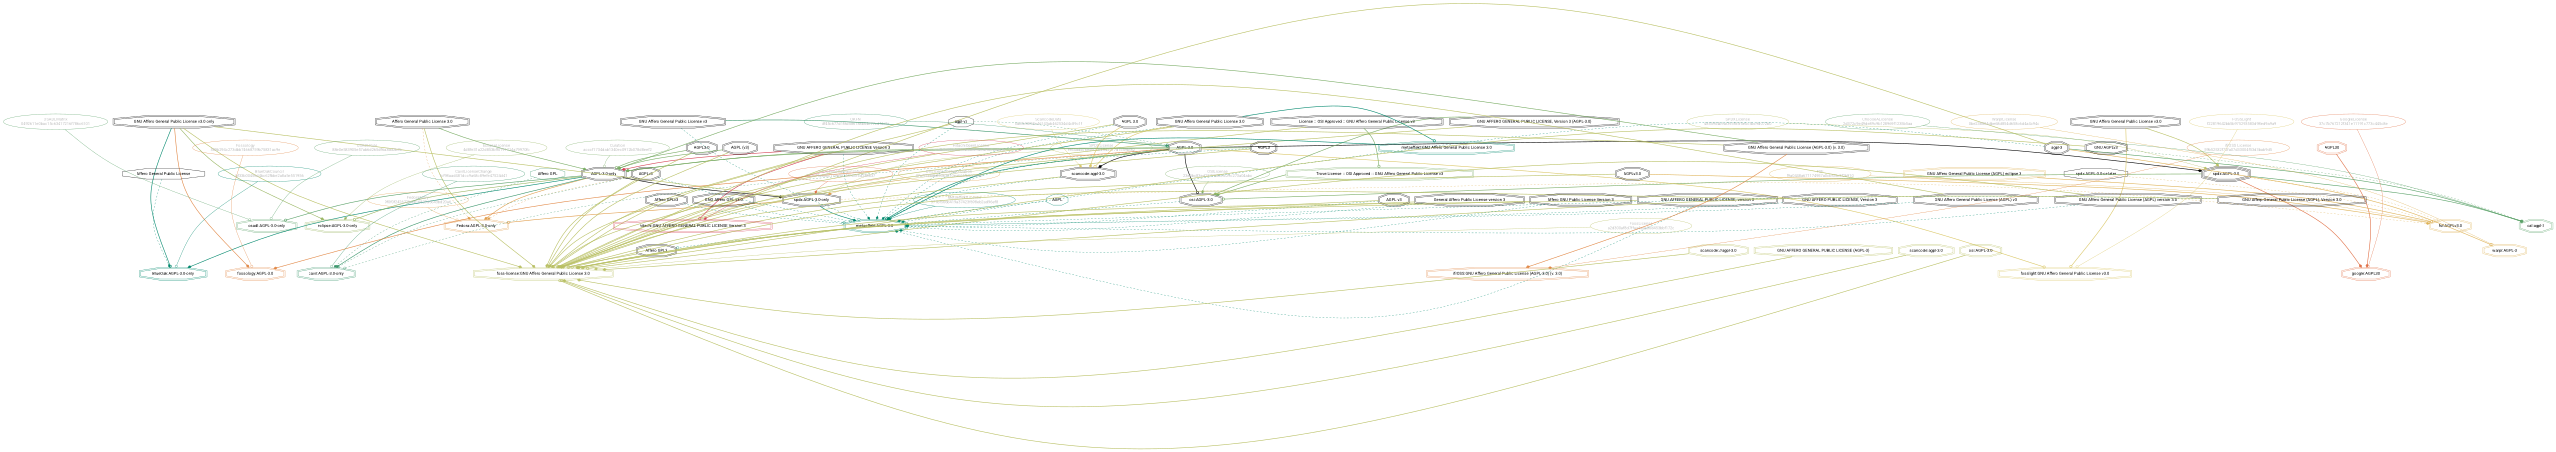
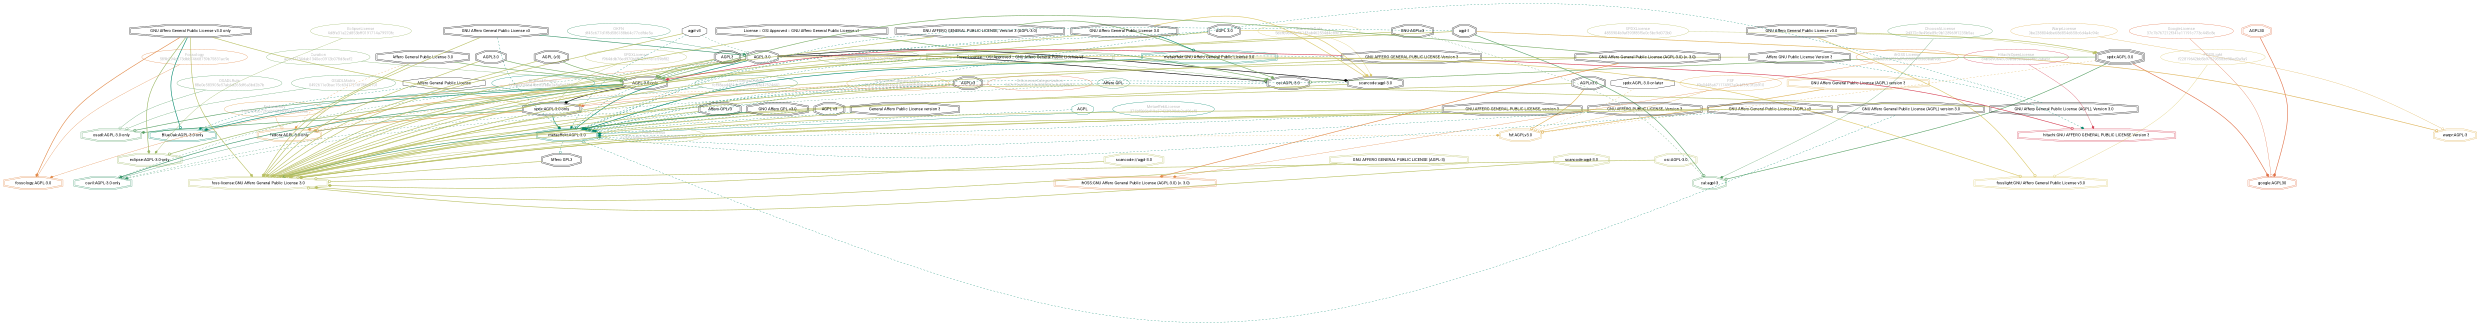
edge "GNU Affero General Public License v3" -> "foss-license:GNU Affero General Public License 3.0": added
edge "spdx:AGPL-3.0-only" -> "osadl:AGPL-3.0-only": added
edge "AGPL-3.0" -> "spdx:AGPL-3.0": removed
edge "AGPL-3.0" -> "foss-license:GNU Affero General Public License 3.0": style solid -> bold
node "Affero GPL": shape octagon -> ellipse
node "GNU Affero General Public License (AGPL) eclipse 3": label "GNU Affero General Public License (AGPL) eclipse 3" -> "GNU Affero General Public License (AGPL) version 3"
edge "AGPL-3.0" -> "fossology:AGPL-3.0": style bold -> solid
edge "GNO Affero GPL v3.0" -> "foss-license:GNU Affero General Public License 3.0": color #b8bf62 -> #379469
edge "Affero GNU Public License Version 3" -> "metaeffekt:AGPL-3.0": now "Affero GNU Public License Version 3" -> "hitachi:GNU AFFERO GENERAL PUBLIC LICENSE Version 3"
